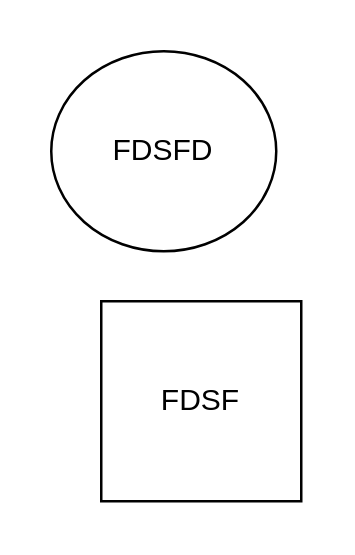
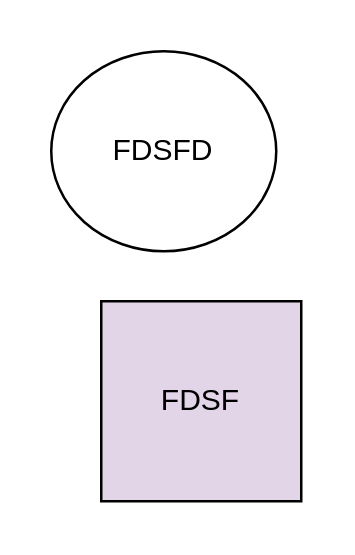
node "FDSF": fillcolor #ffffff -> #e1d5e7
